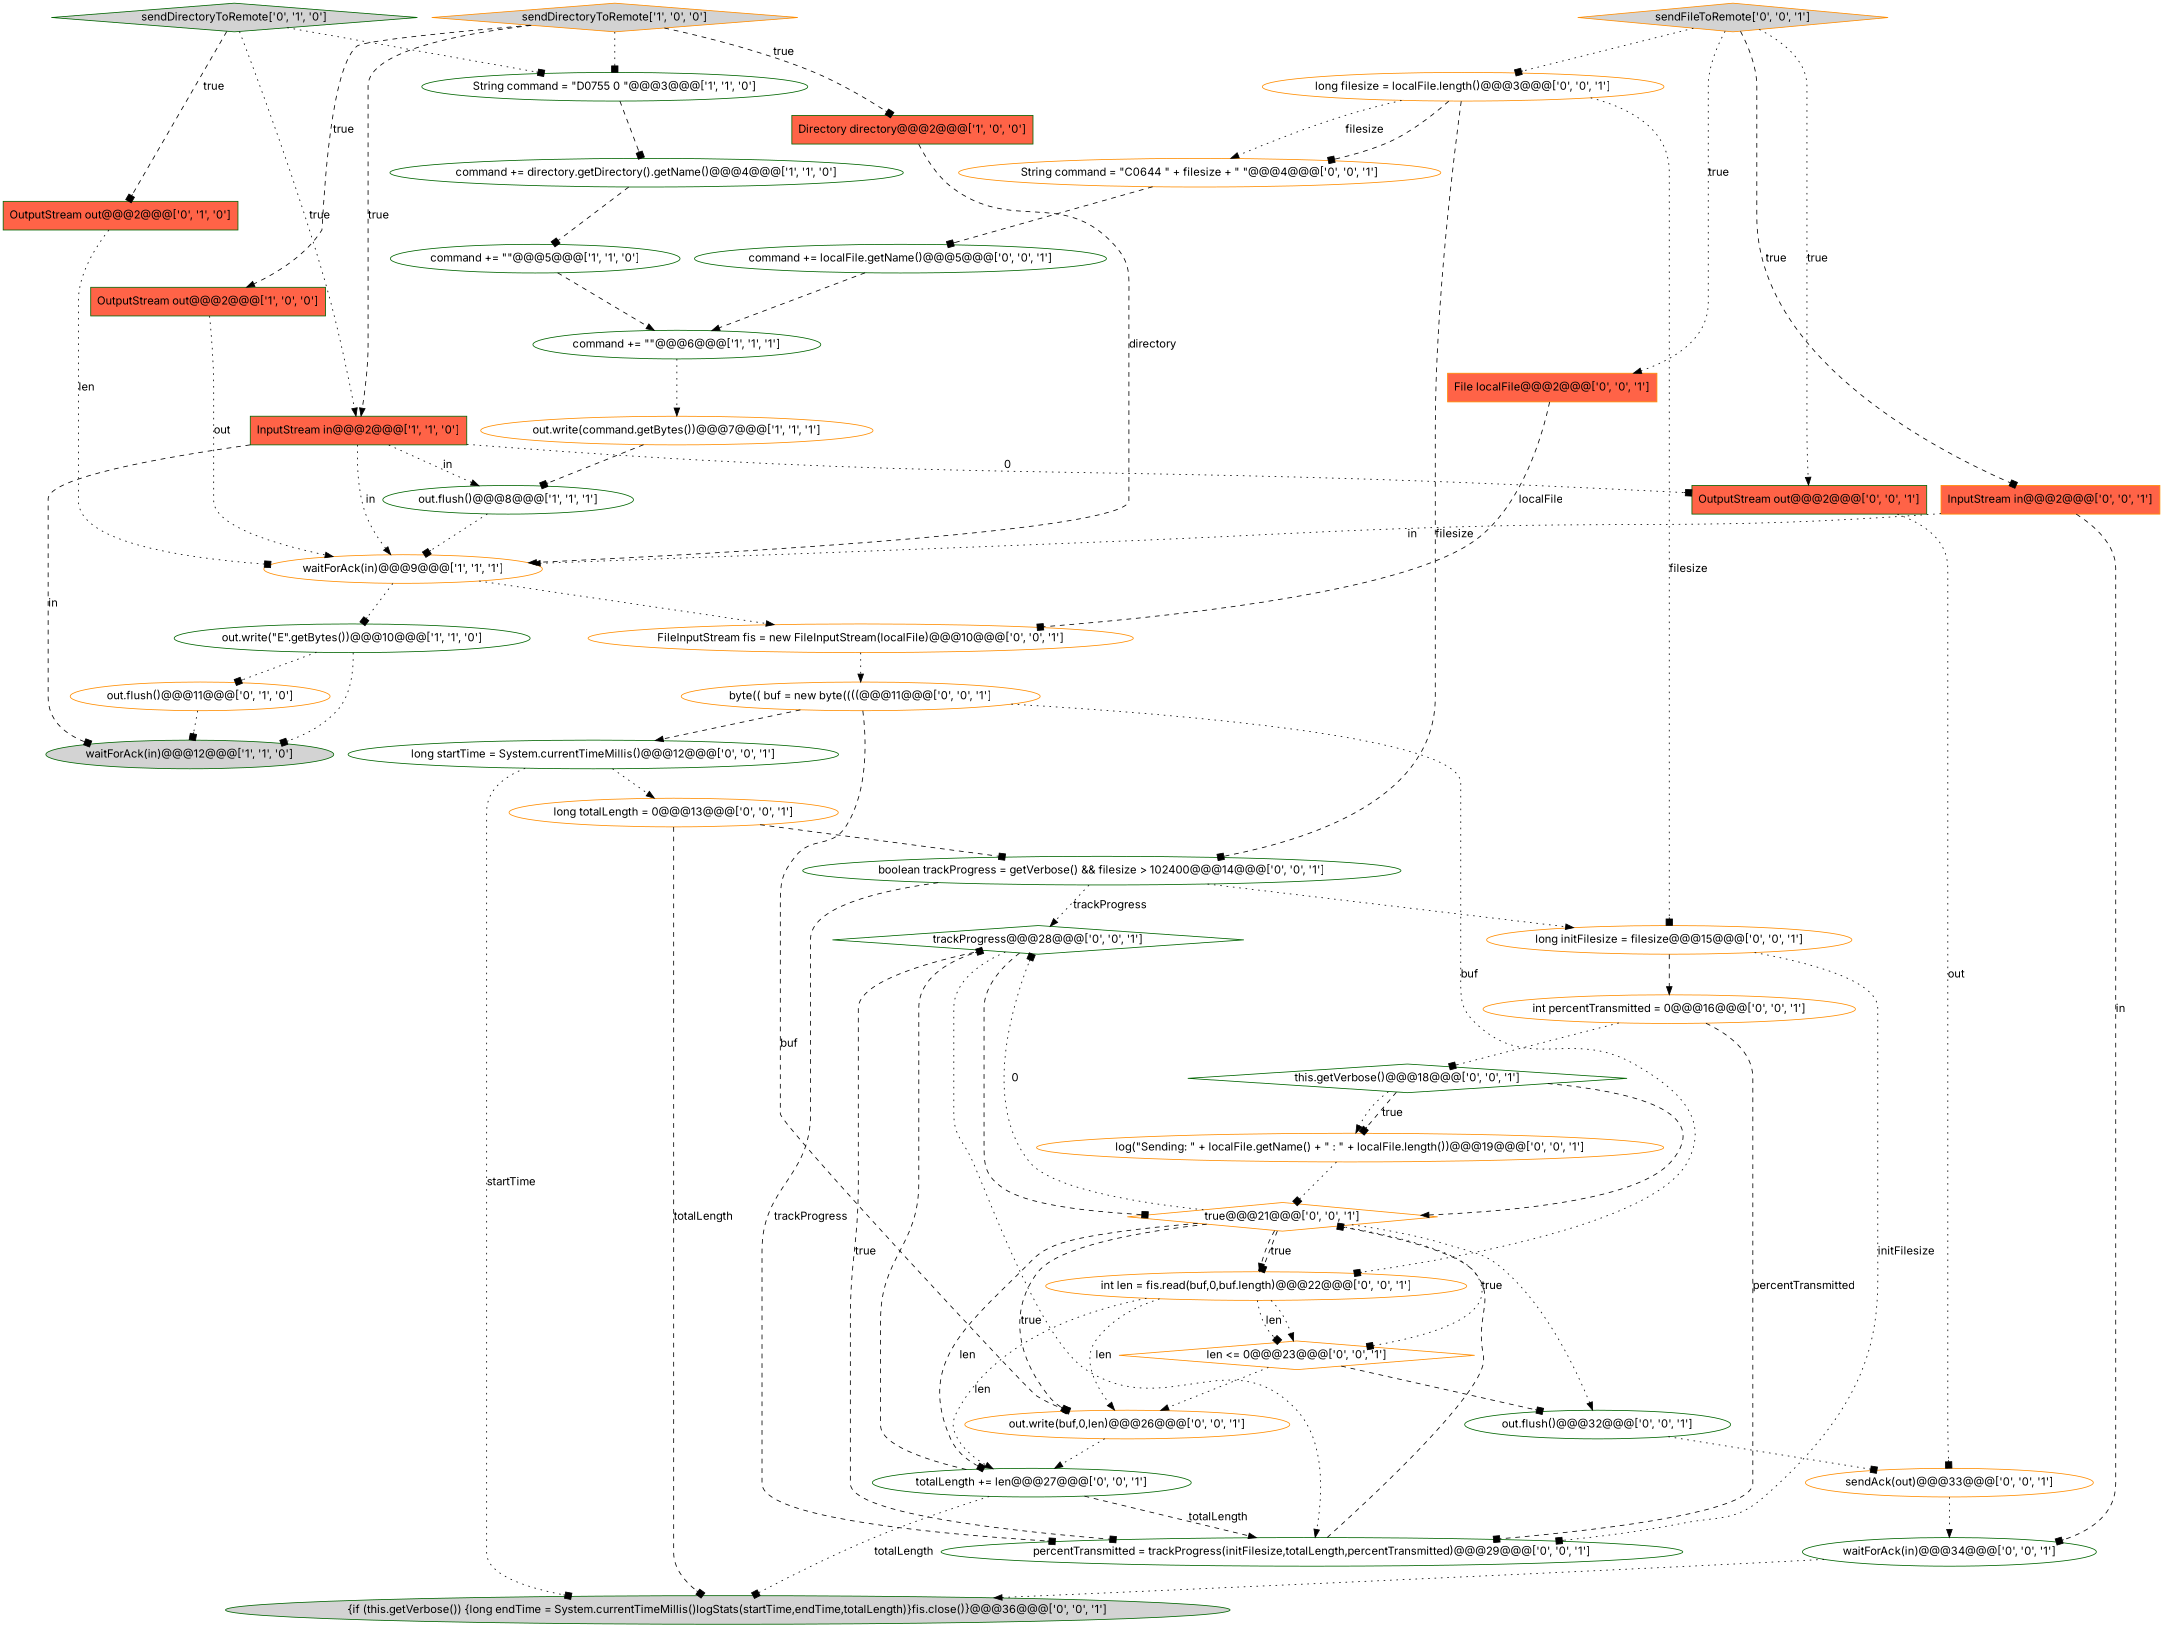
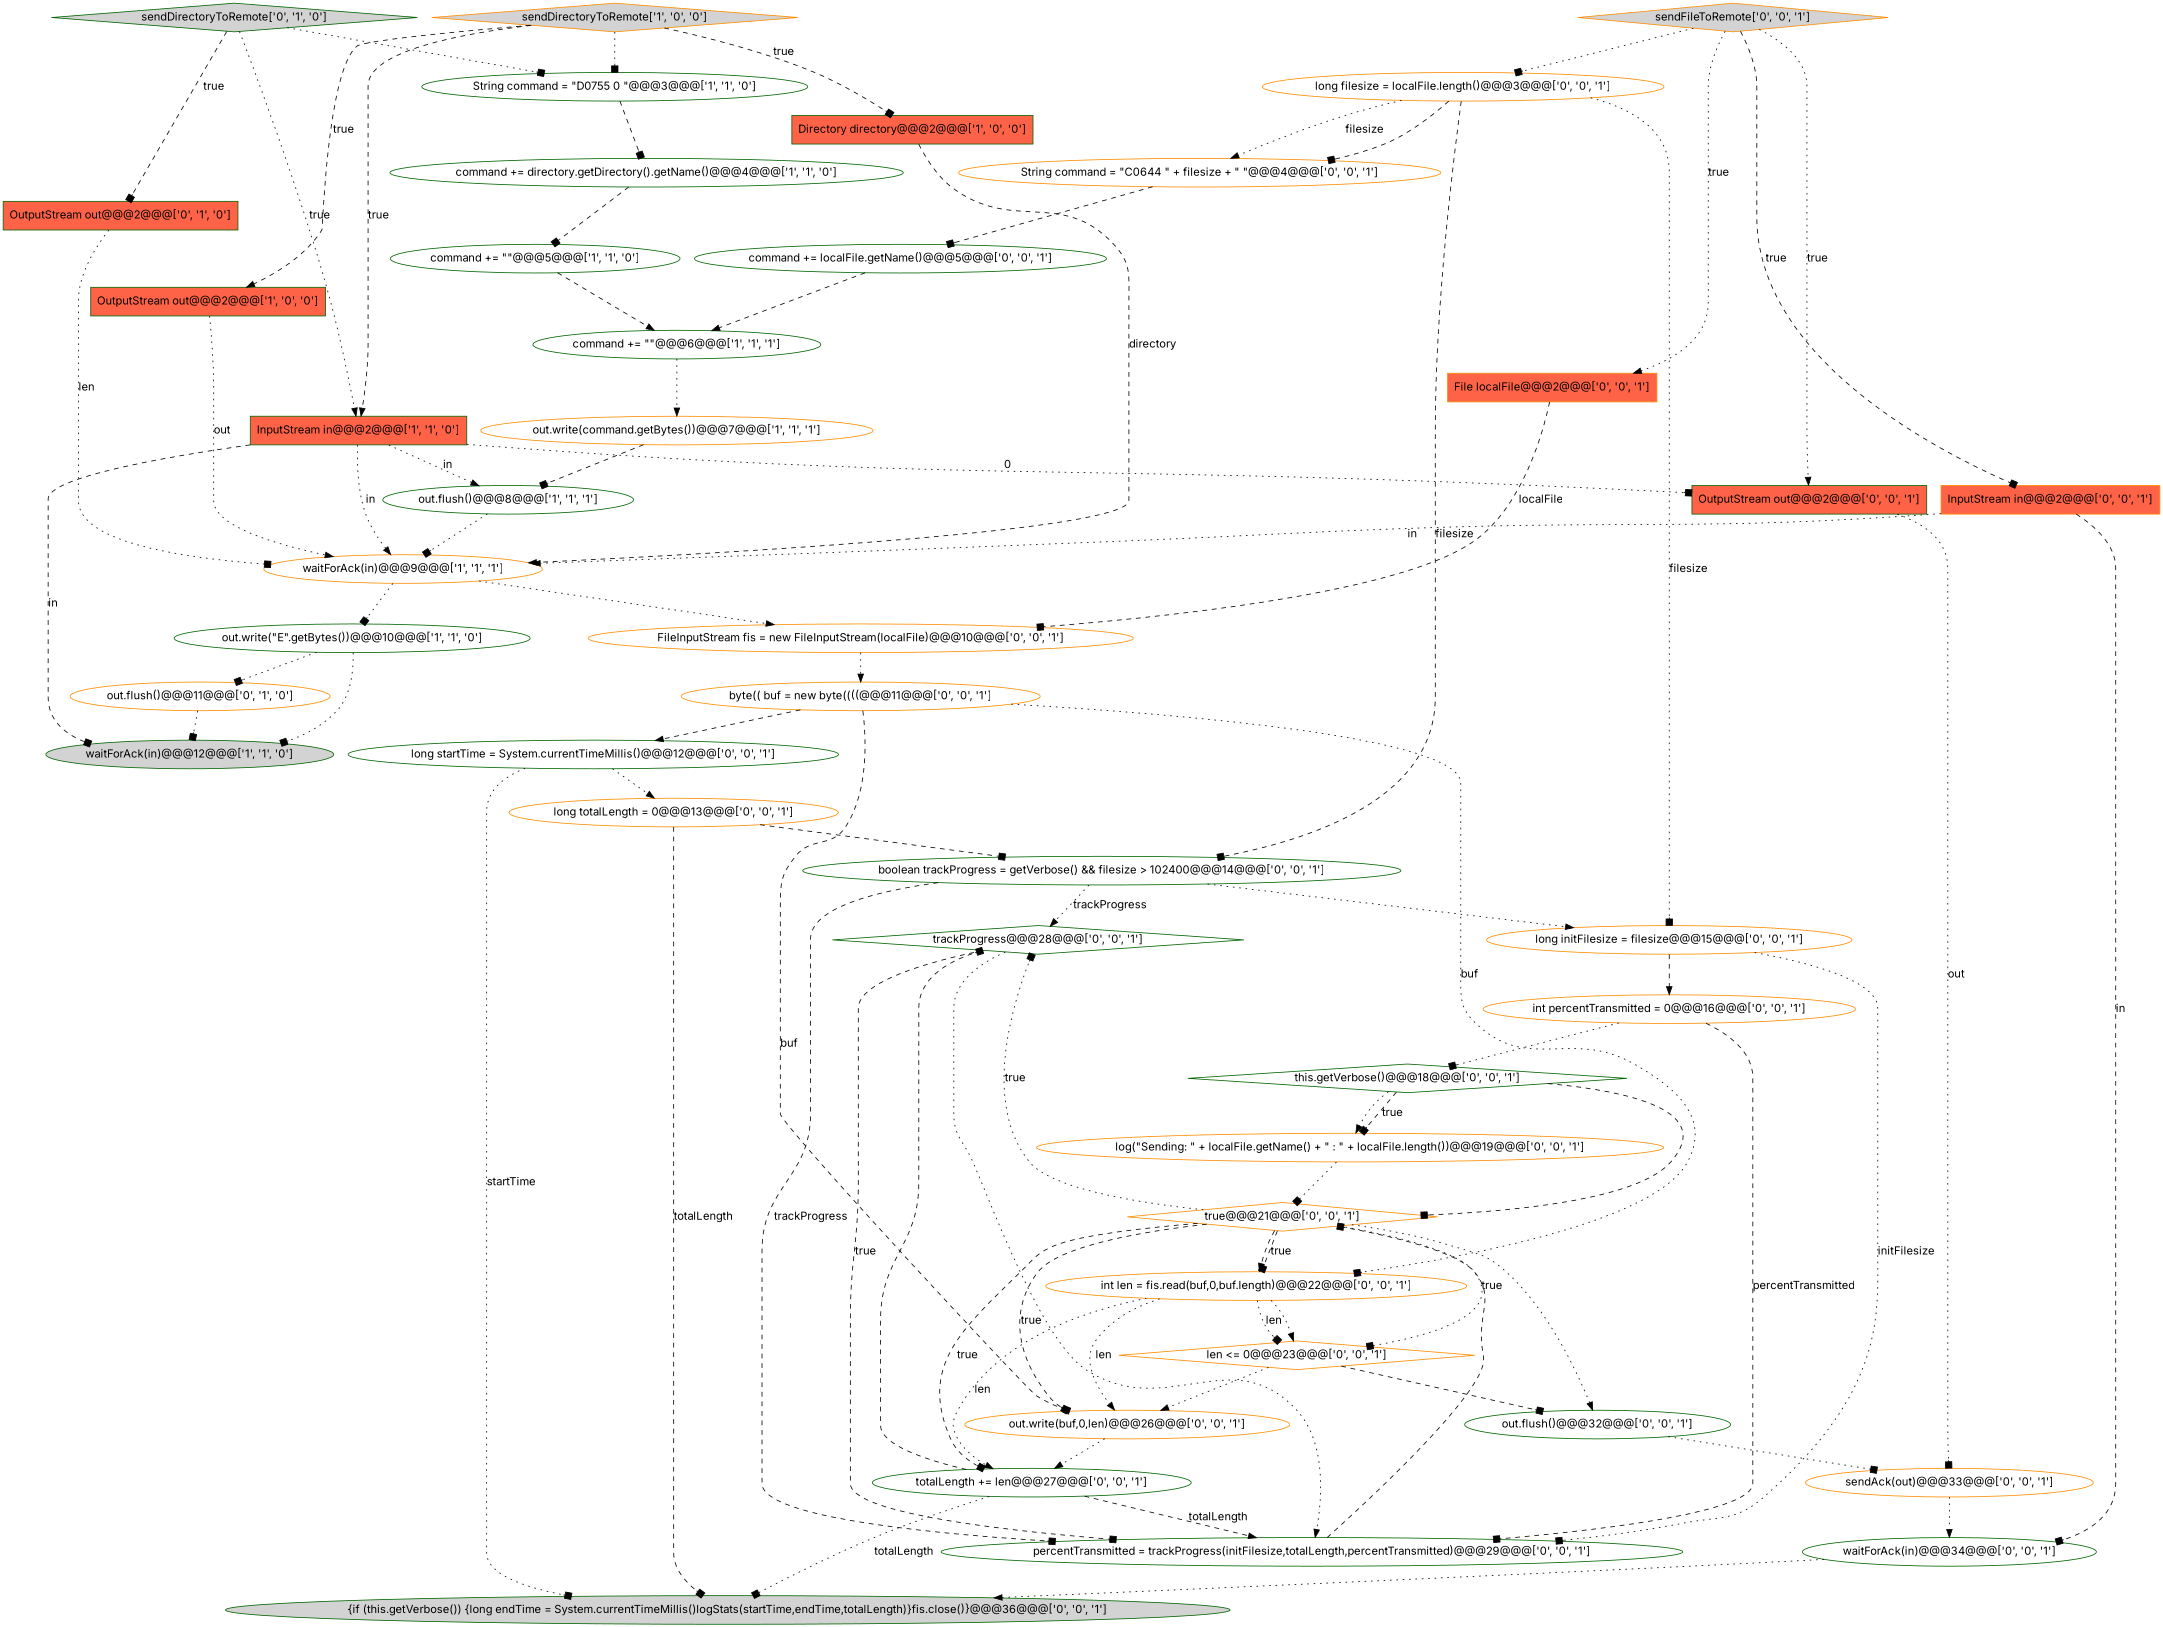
edge "true@@@21@@@['0', '0', '1']" -> "trackProgress@@@28@@@['0', '0', '1']": label "0" -> "true"
edge "trackProgress@@@28@@@['0', '0', '1']" -> "true@@@21@@@['0', '0', '1']": removed
edge "this.getVerbose()@@@18@@@['0', '0', '1']" -> "true@@@21@@@['0', '0', '1']": arrowhead normal -> box
edge "true@@@21@@@['0', '0', '1']" -> "totalLength += len@@@27@@@['0', '0', '1']": label "len" -> "true"
